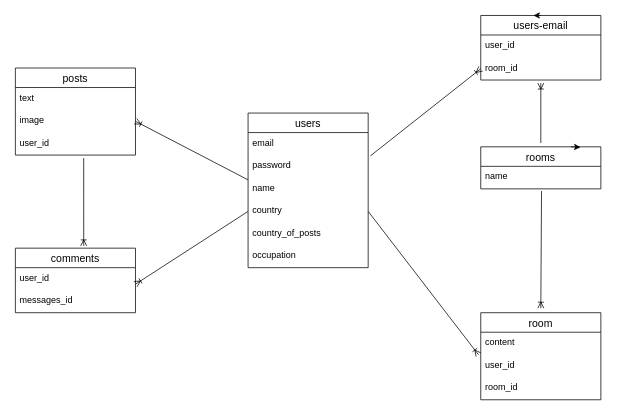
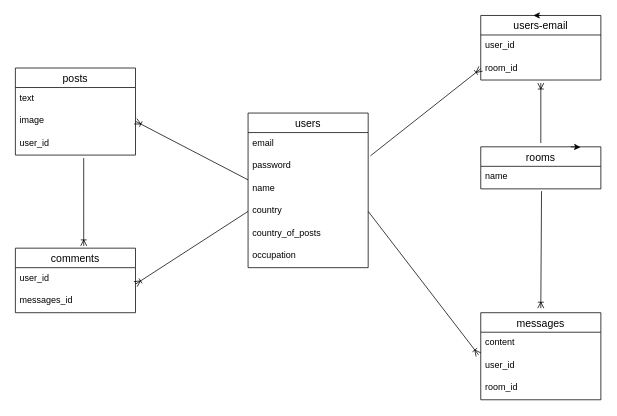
node "room": label "room" -> "messages"
